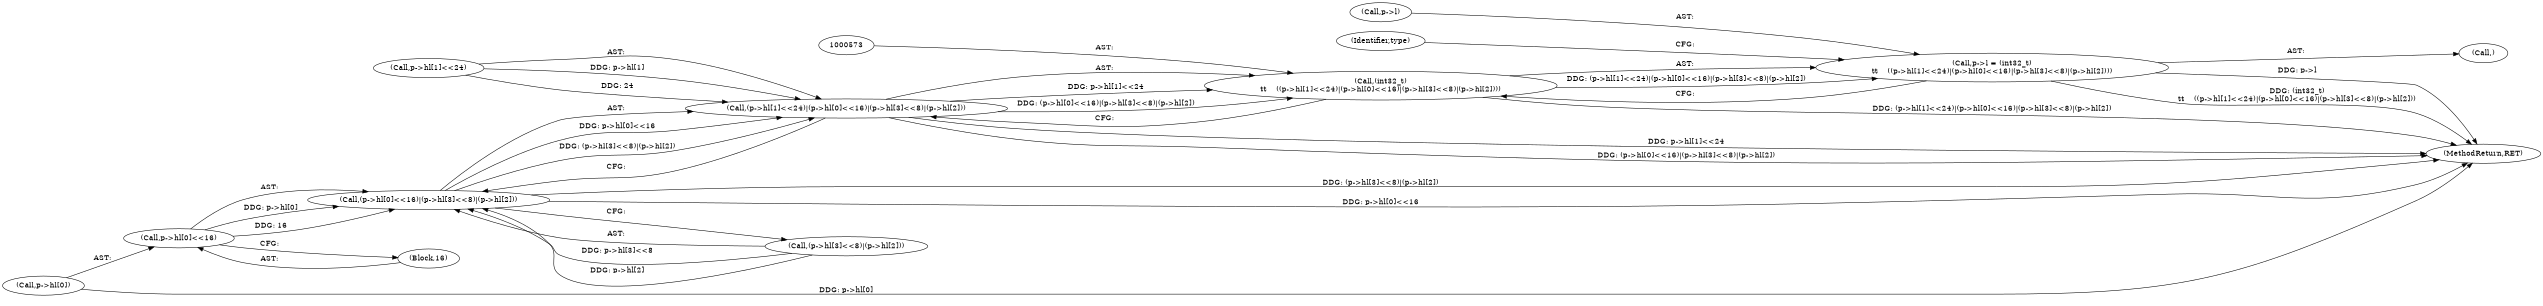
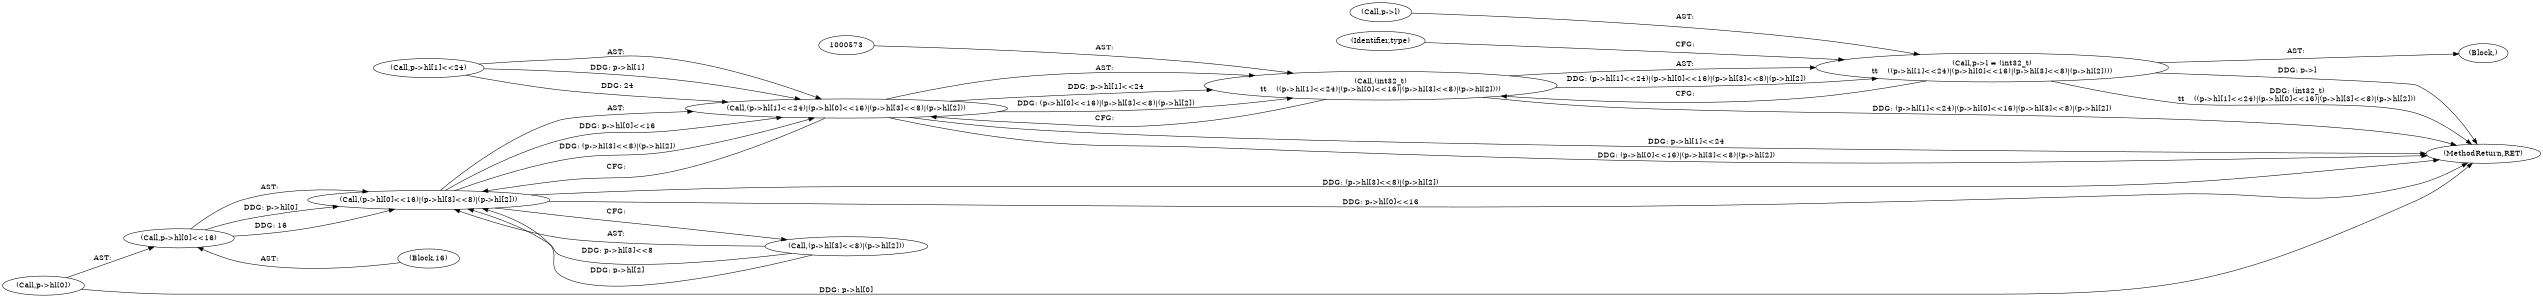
node "(Call,)": label "(Call,)" -> "(Block,)"
edge "(Call,p->hl[0]<<16)" -> "(Block,16)": removed, label "CFG:"
